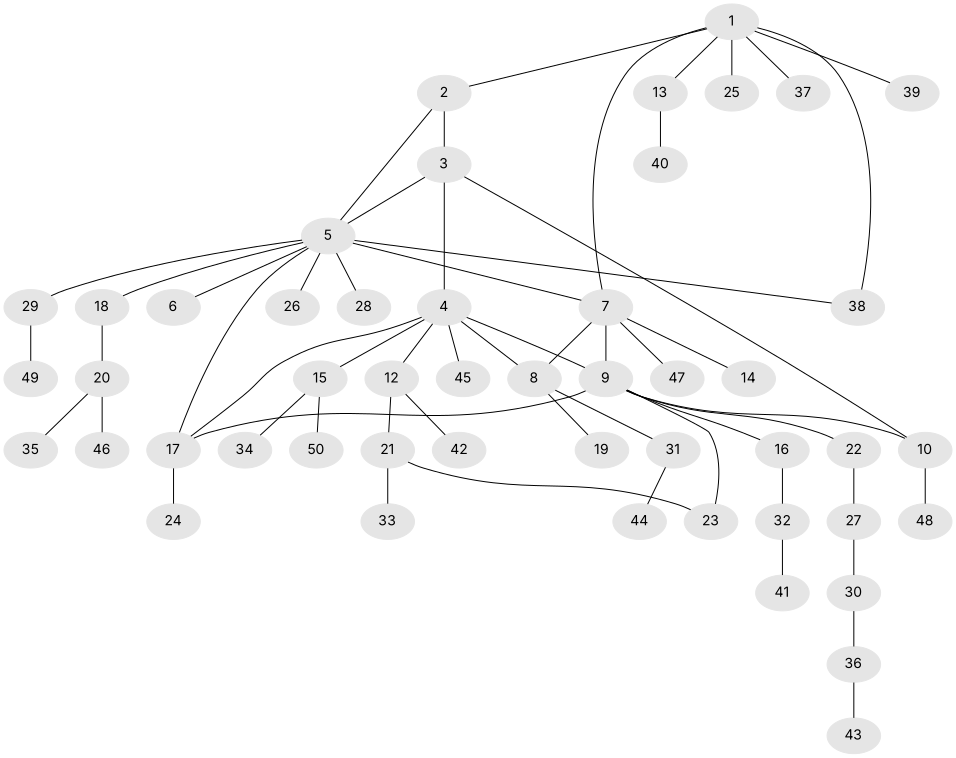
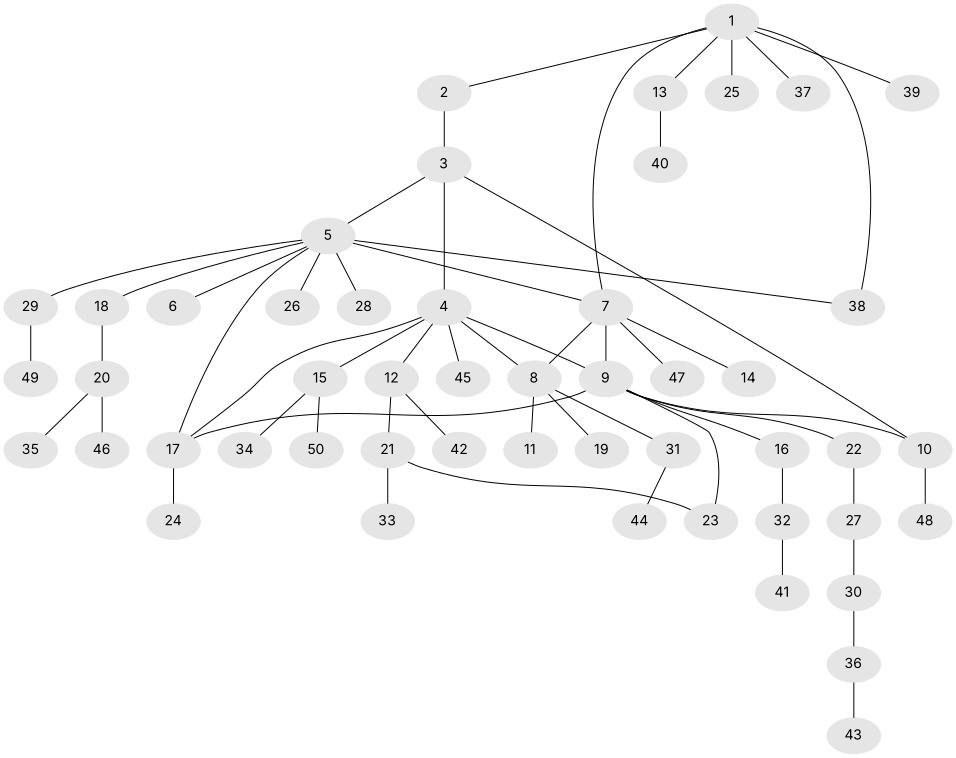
edge "2" -- "5": removed
node "11": added
